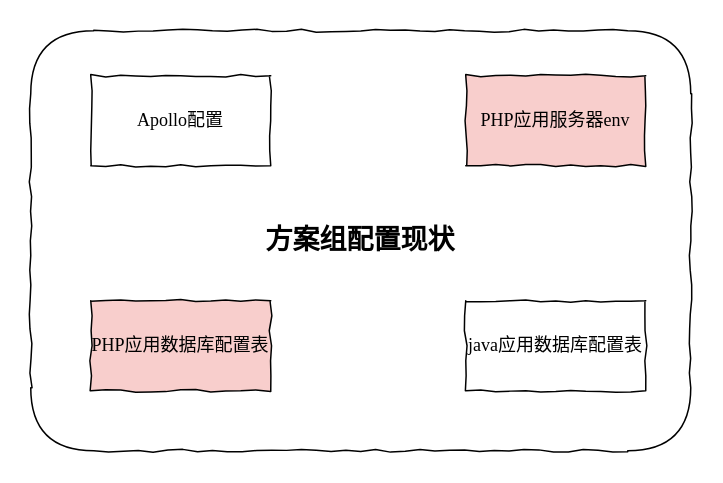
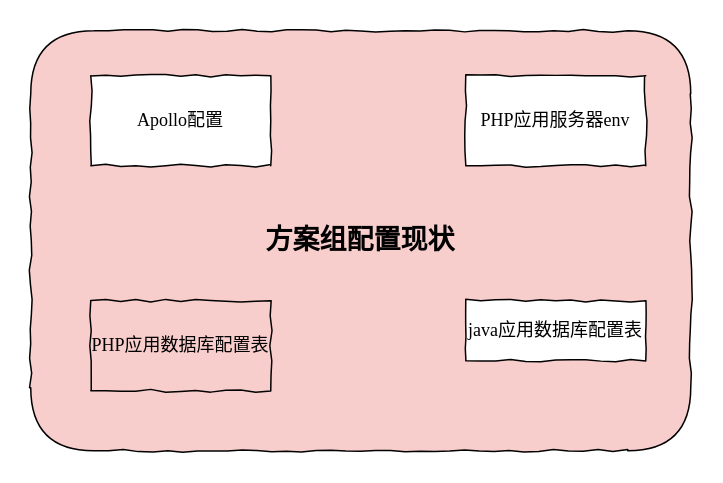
node "PHP应用服务器env": fillcolor #f8cecc -> #ffffff
node "方案组配置现状": fillcolor #ffffff -> #f8cecc
node "java应用数据库配置表": size 180x90 -> 180x60
